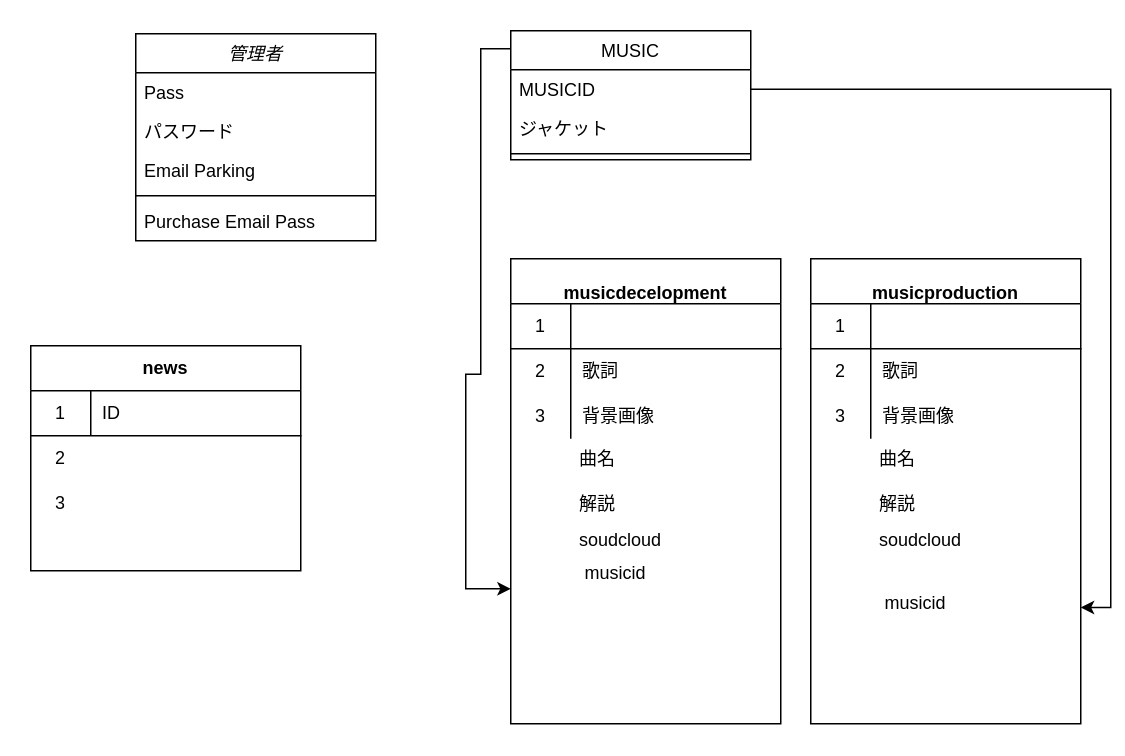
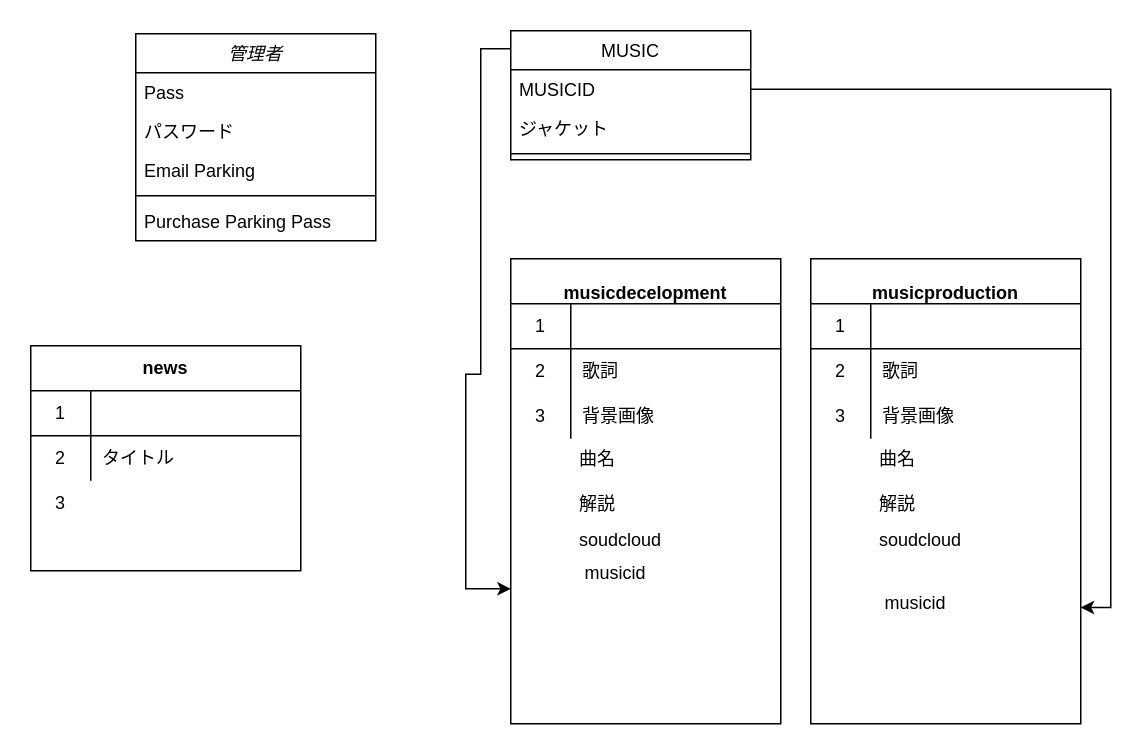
node "Purchase Email Pass": label "Purchase Email Pass" -> "Purchase Parking Pass"
node "ID": removed
node "タイトル": added
